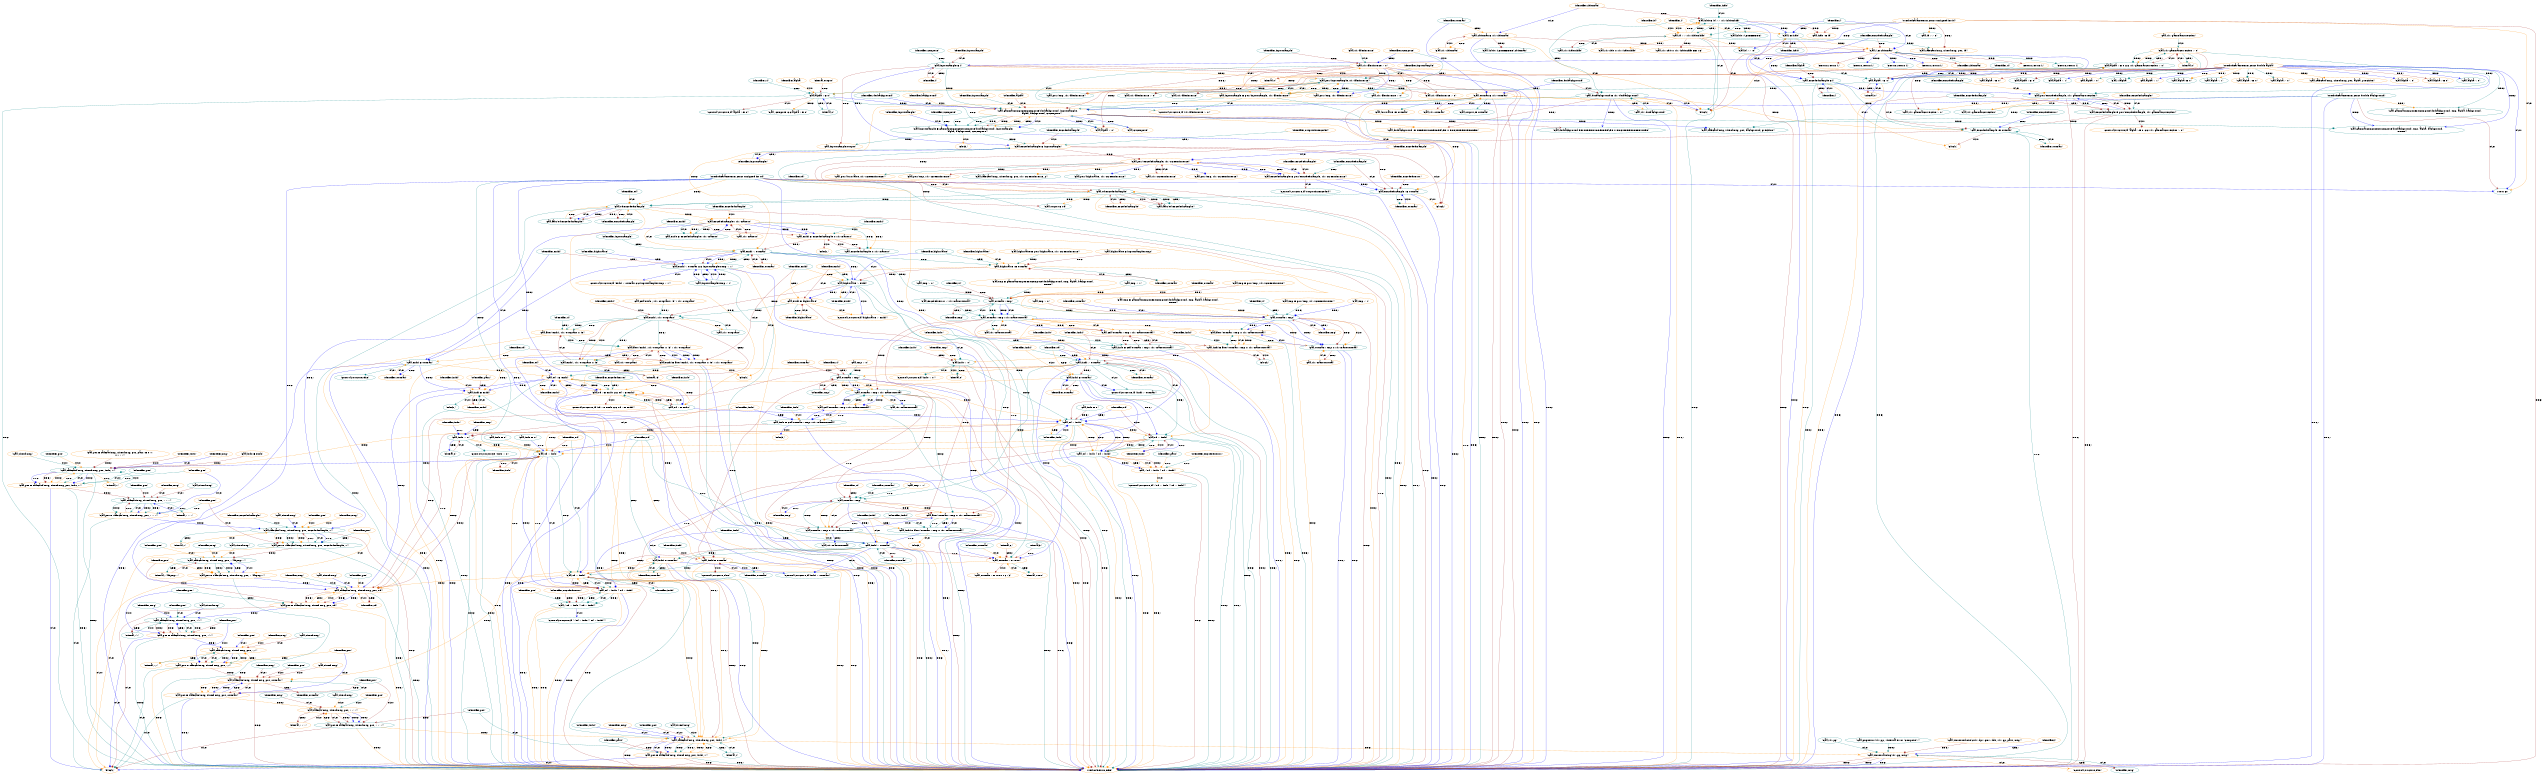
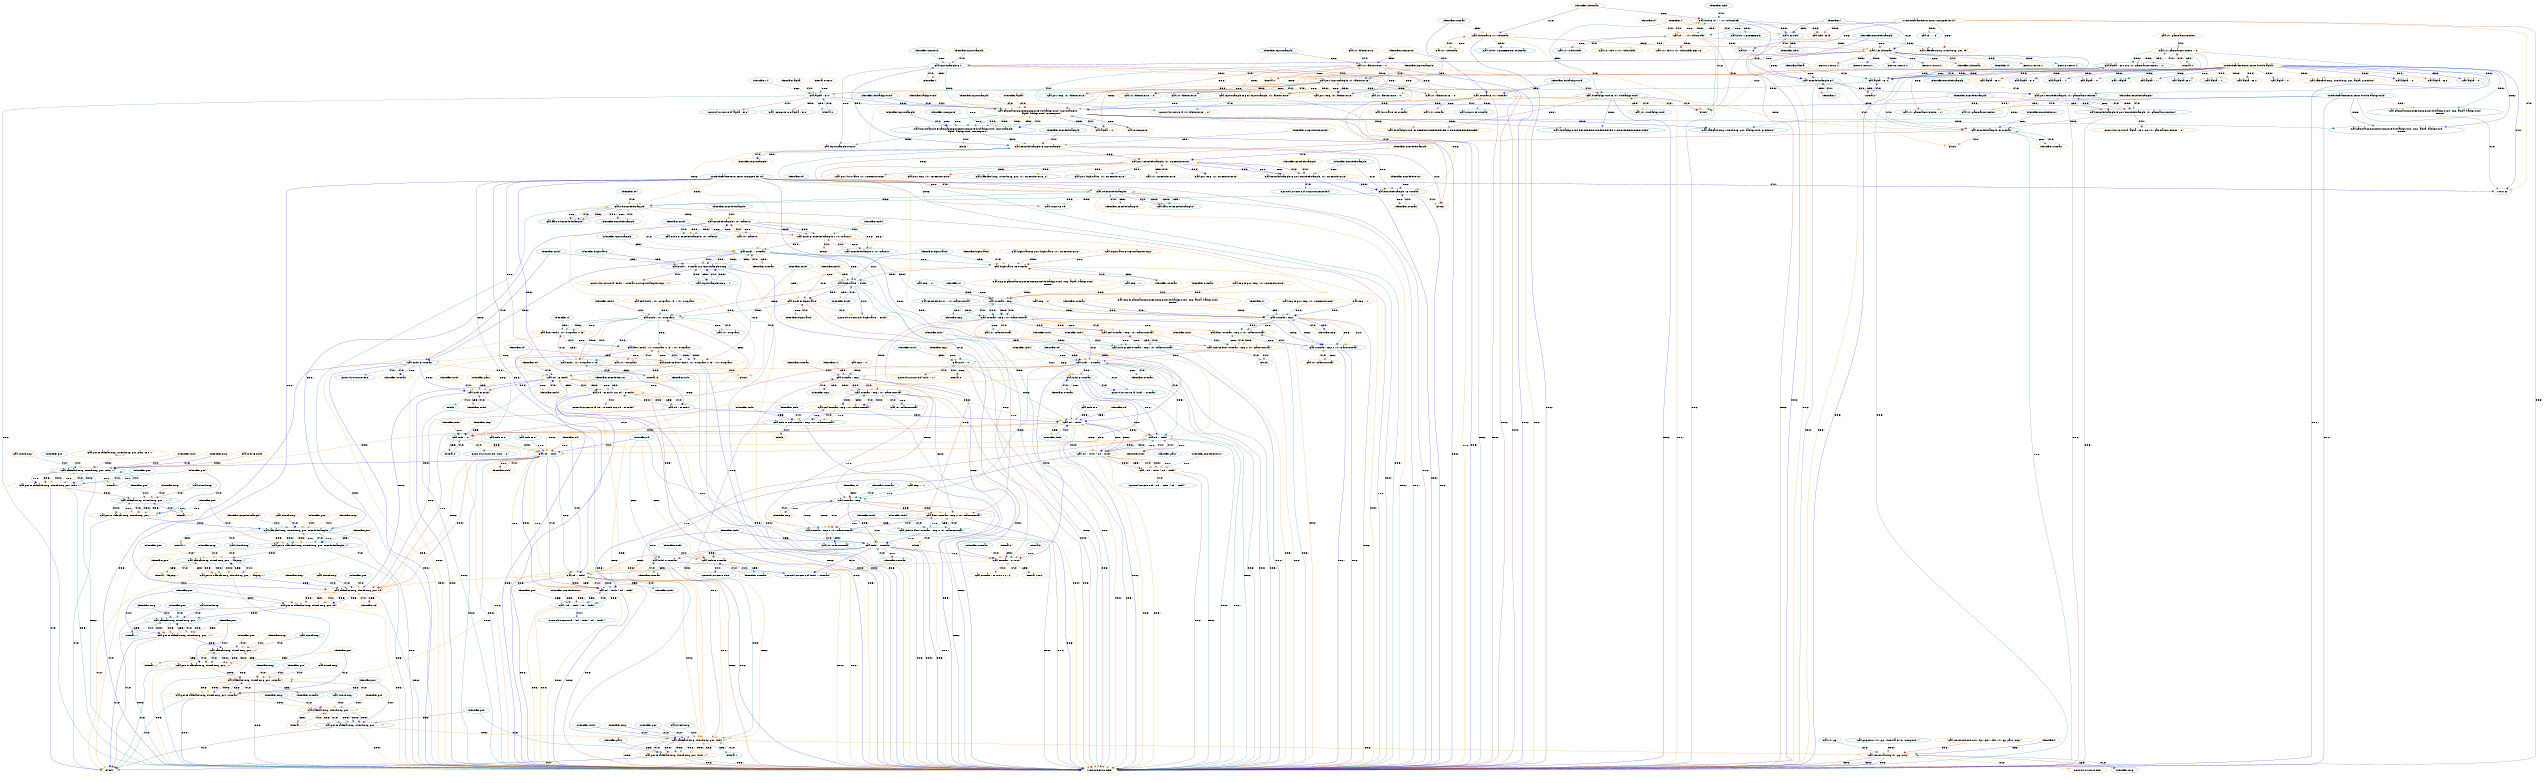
edge "(MethodParameterIn,const unsigned int od)" -> "(Call,od <= es_hi)": added, label "DDG:"
edge "(Call,floor(es_hi / vi->outquant + .5) * vi->outquant)" -> "(Call,es_hi / vi->outquant + .5)": now "(Call,floor(es_hi / vi->outquant + .5))" -> "(Call,es_hi / vi->outquant + .5)"
